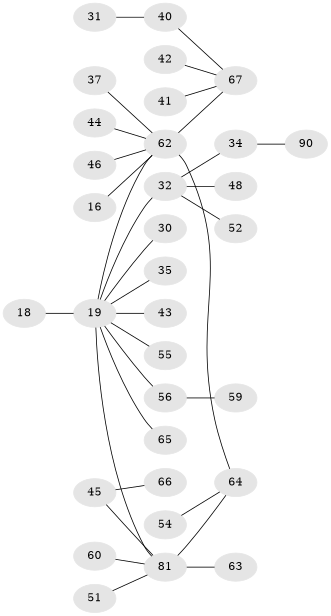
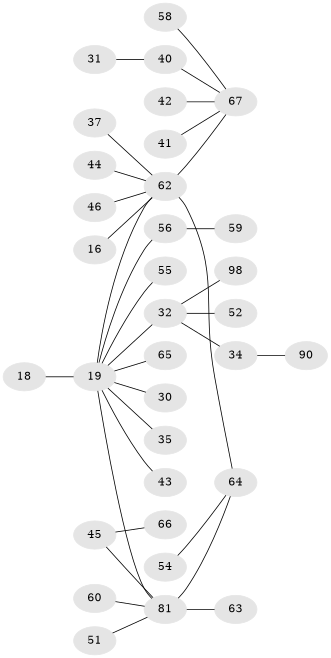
node "58": added
node "48": label "48" -> "98"
